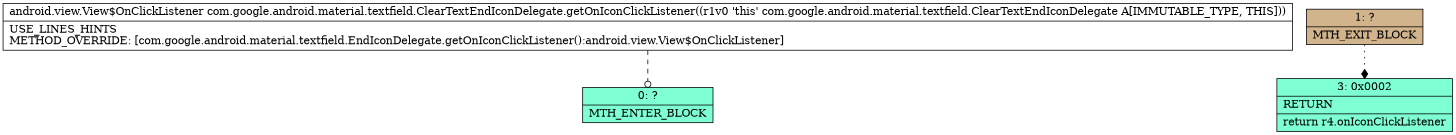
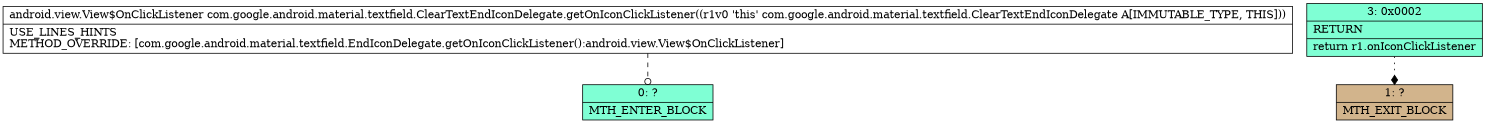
edge "1: ?" -> "3: 0x0002": reversed
node "3: 0x0002": text "return r4.onIconClickListener" -> "return r1.onIconClickListener"
